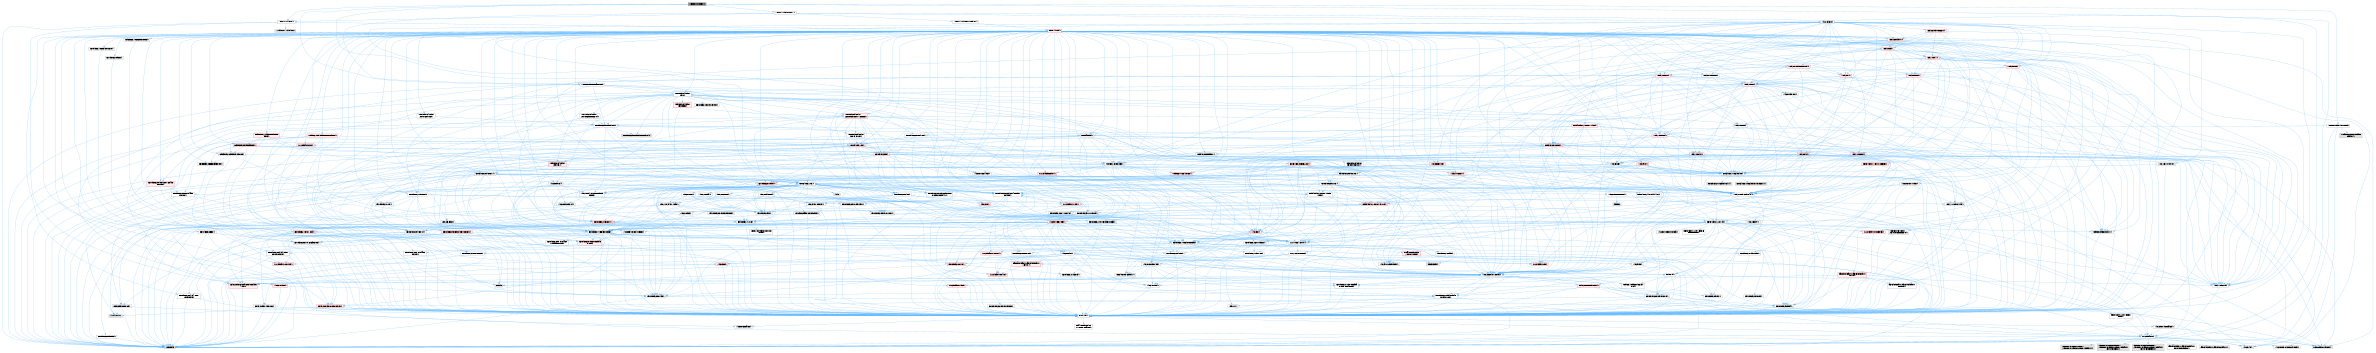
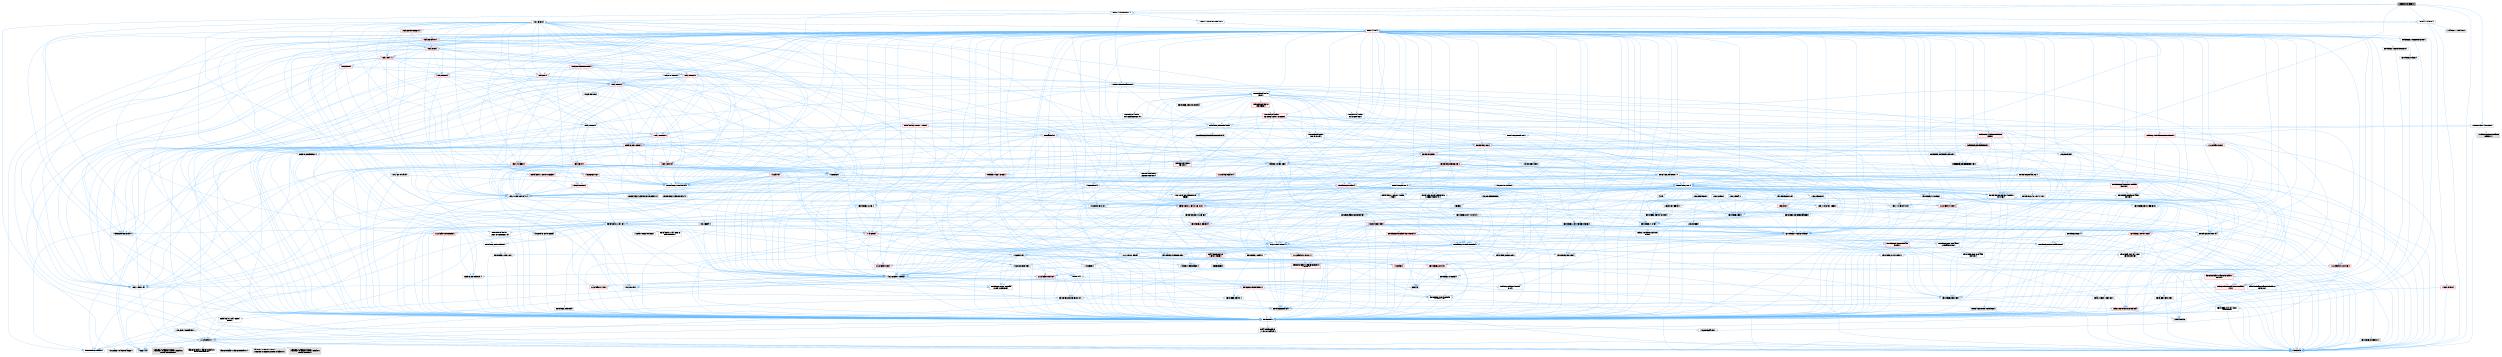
edge "Internationalization /Text.h" -> "Templates/SharedPointerTesting.inl": now "Internationalization /Text.h" -> "Internationalization /CulturePointer.h"
node "Misc/Crc.h": label "Misc/Crc.h" -> "Invoke/Crc.h"
node "IsEnum.h": removed
